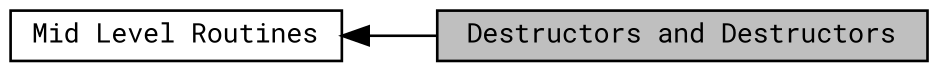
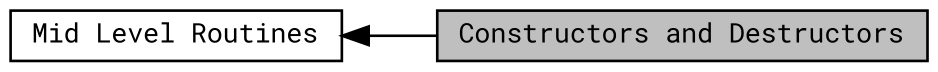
node "Destructors and Destructors": label "Destructors and Destructors" -> "Constructors and Destructors"
